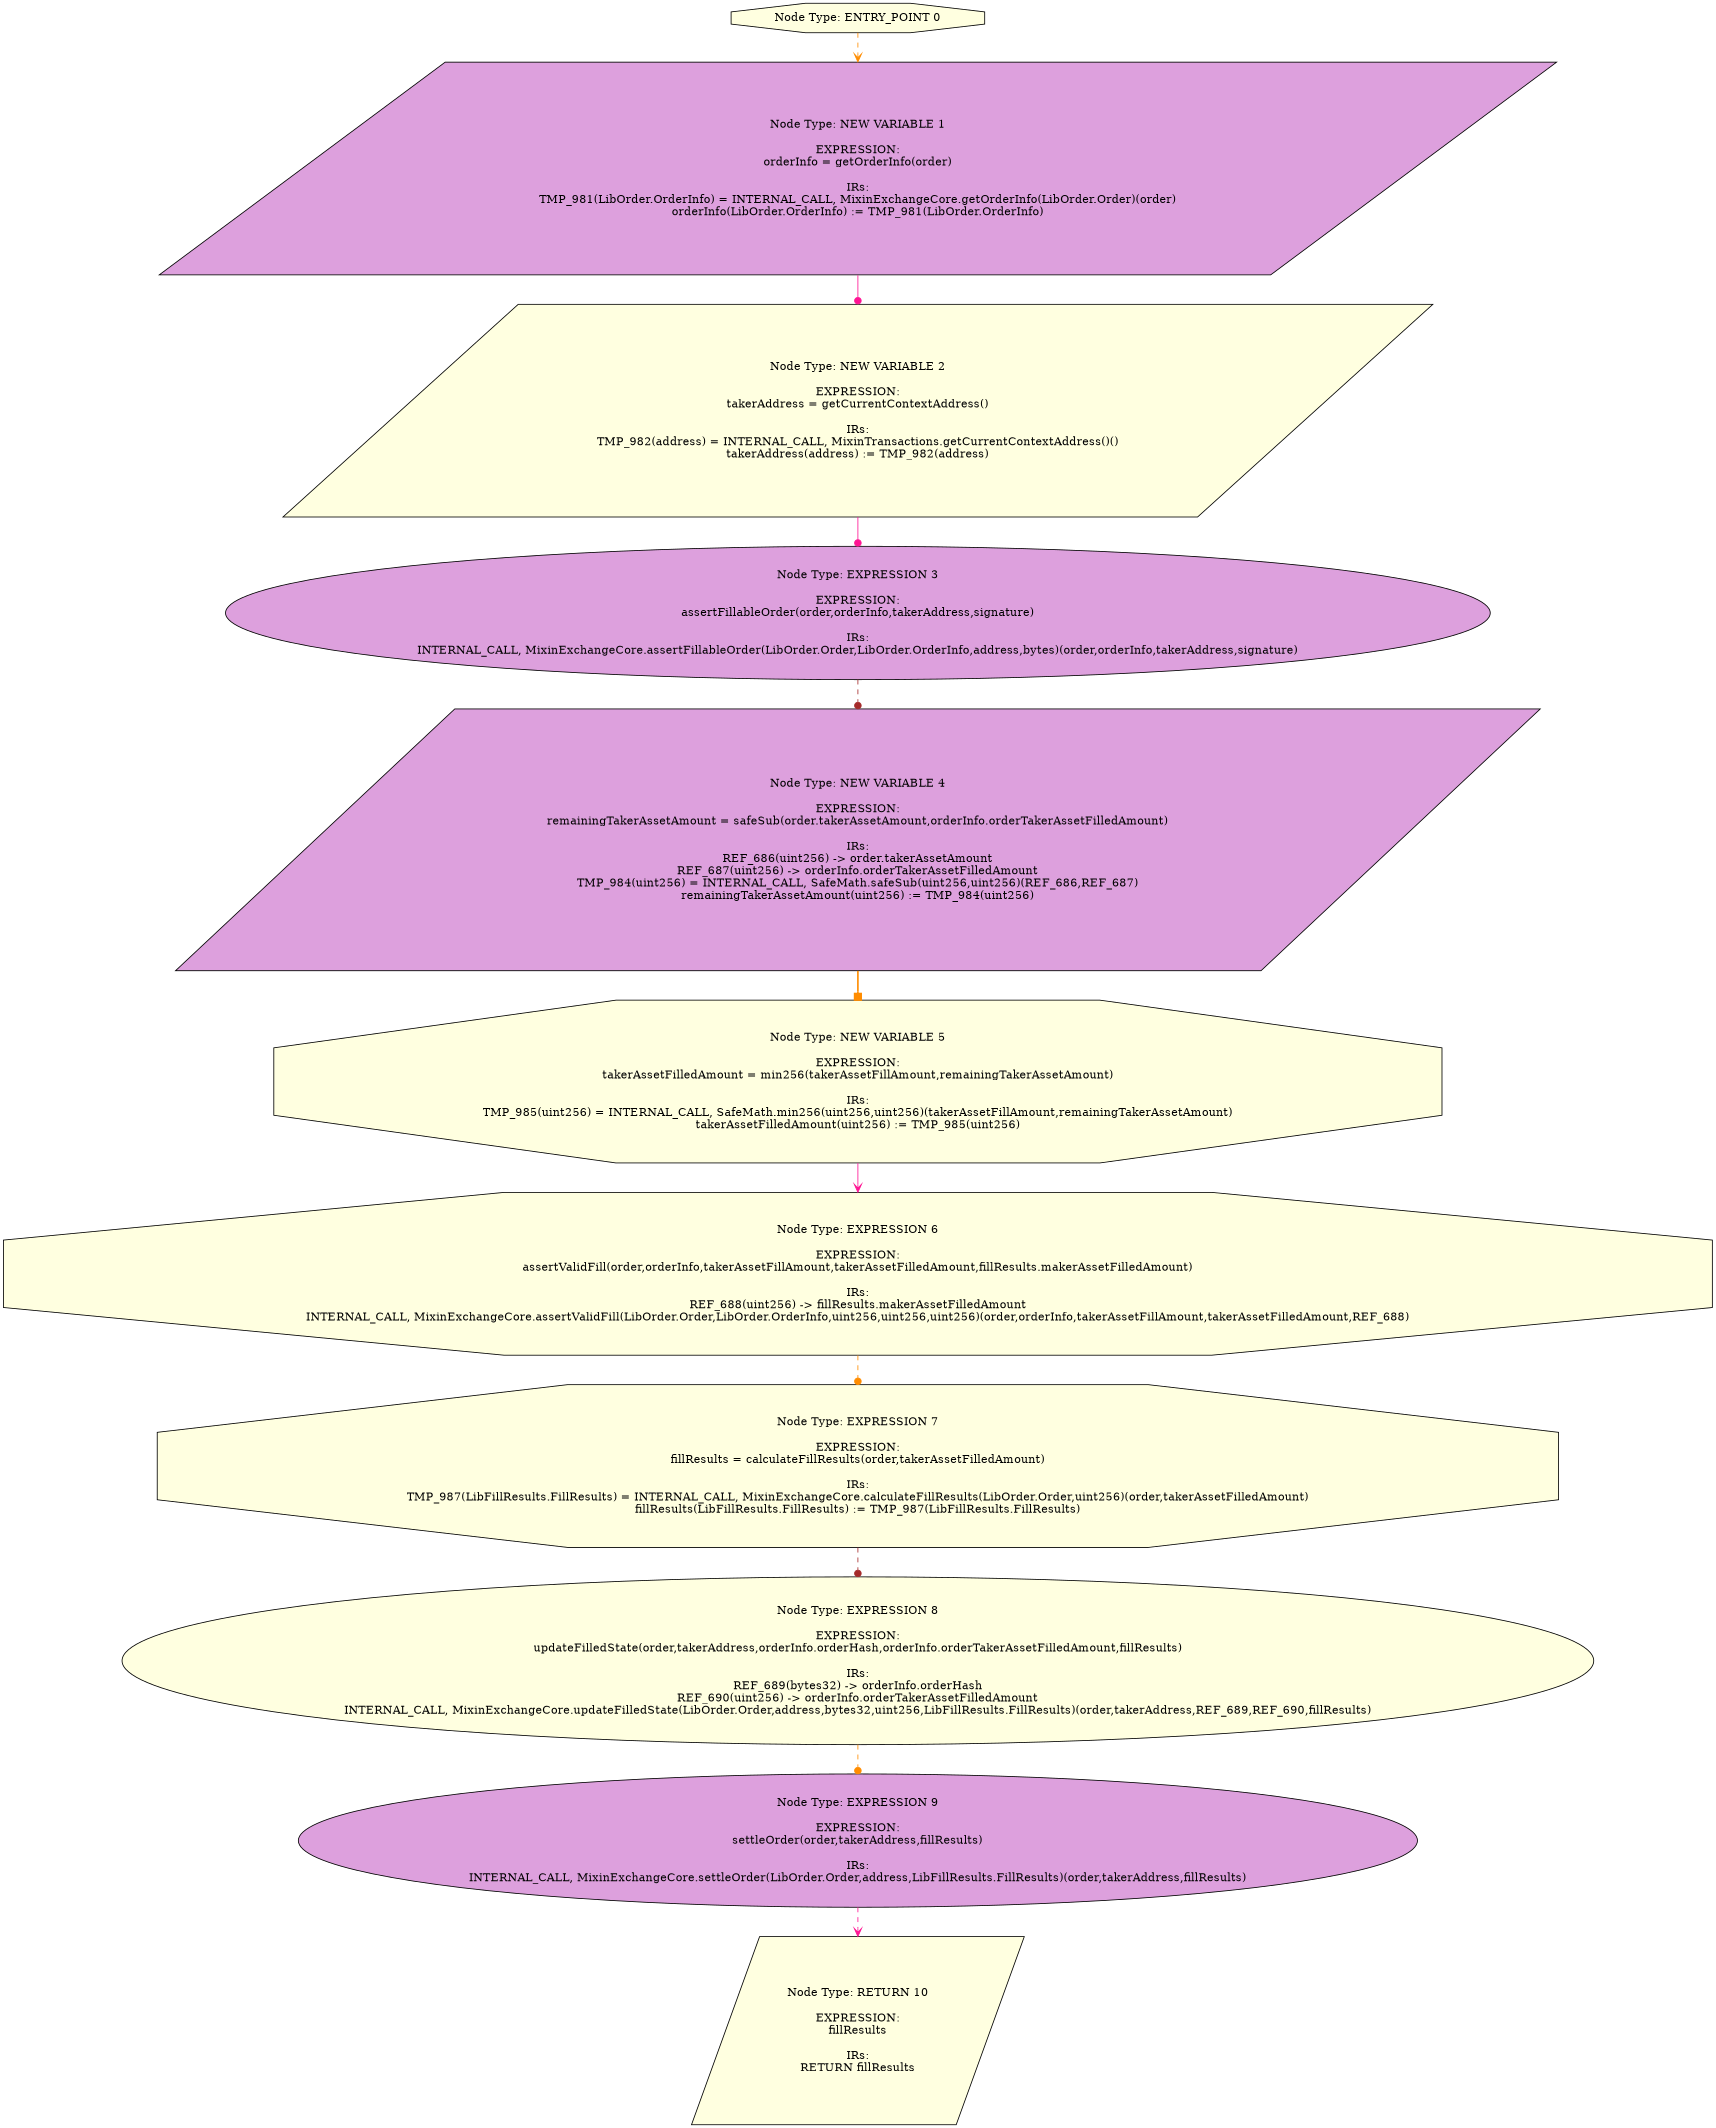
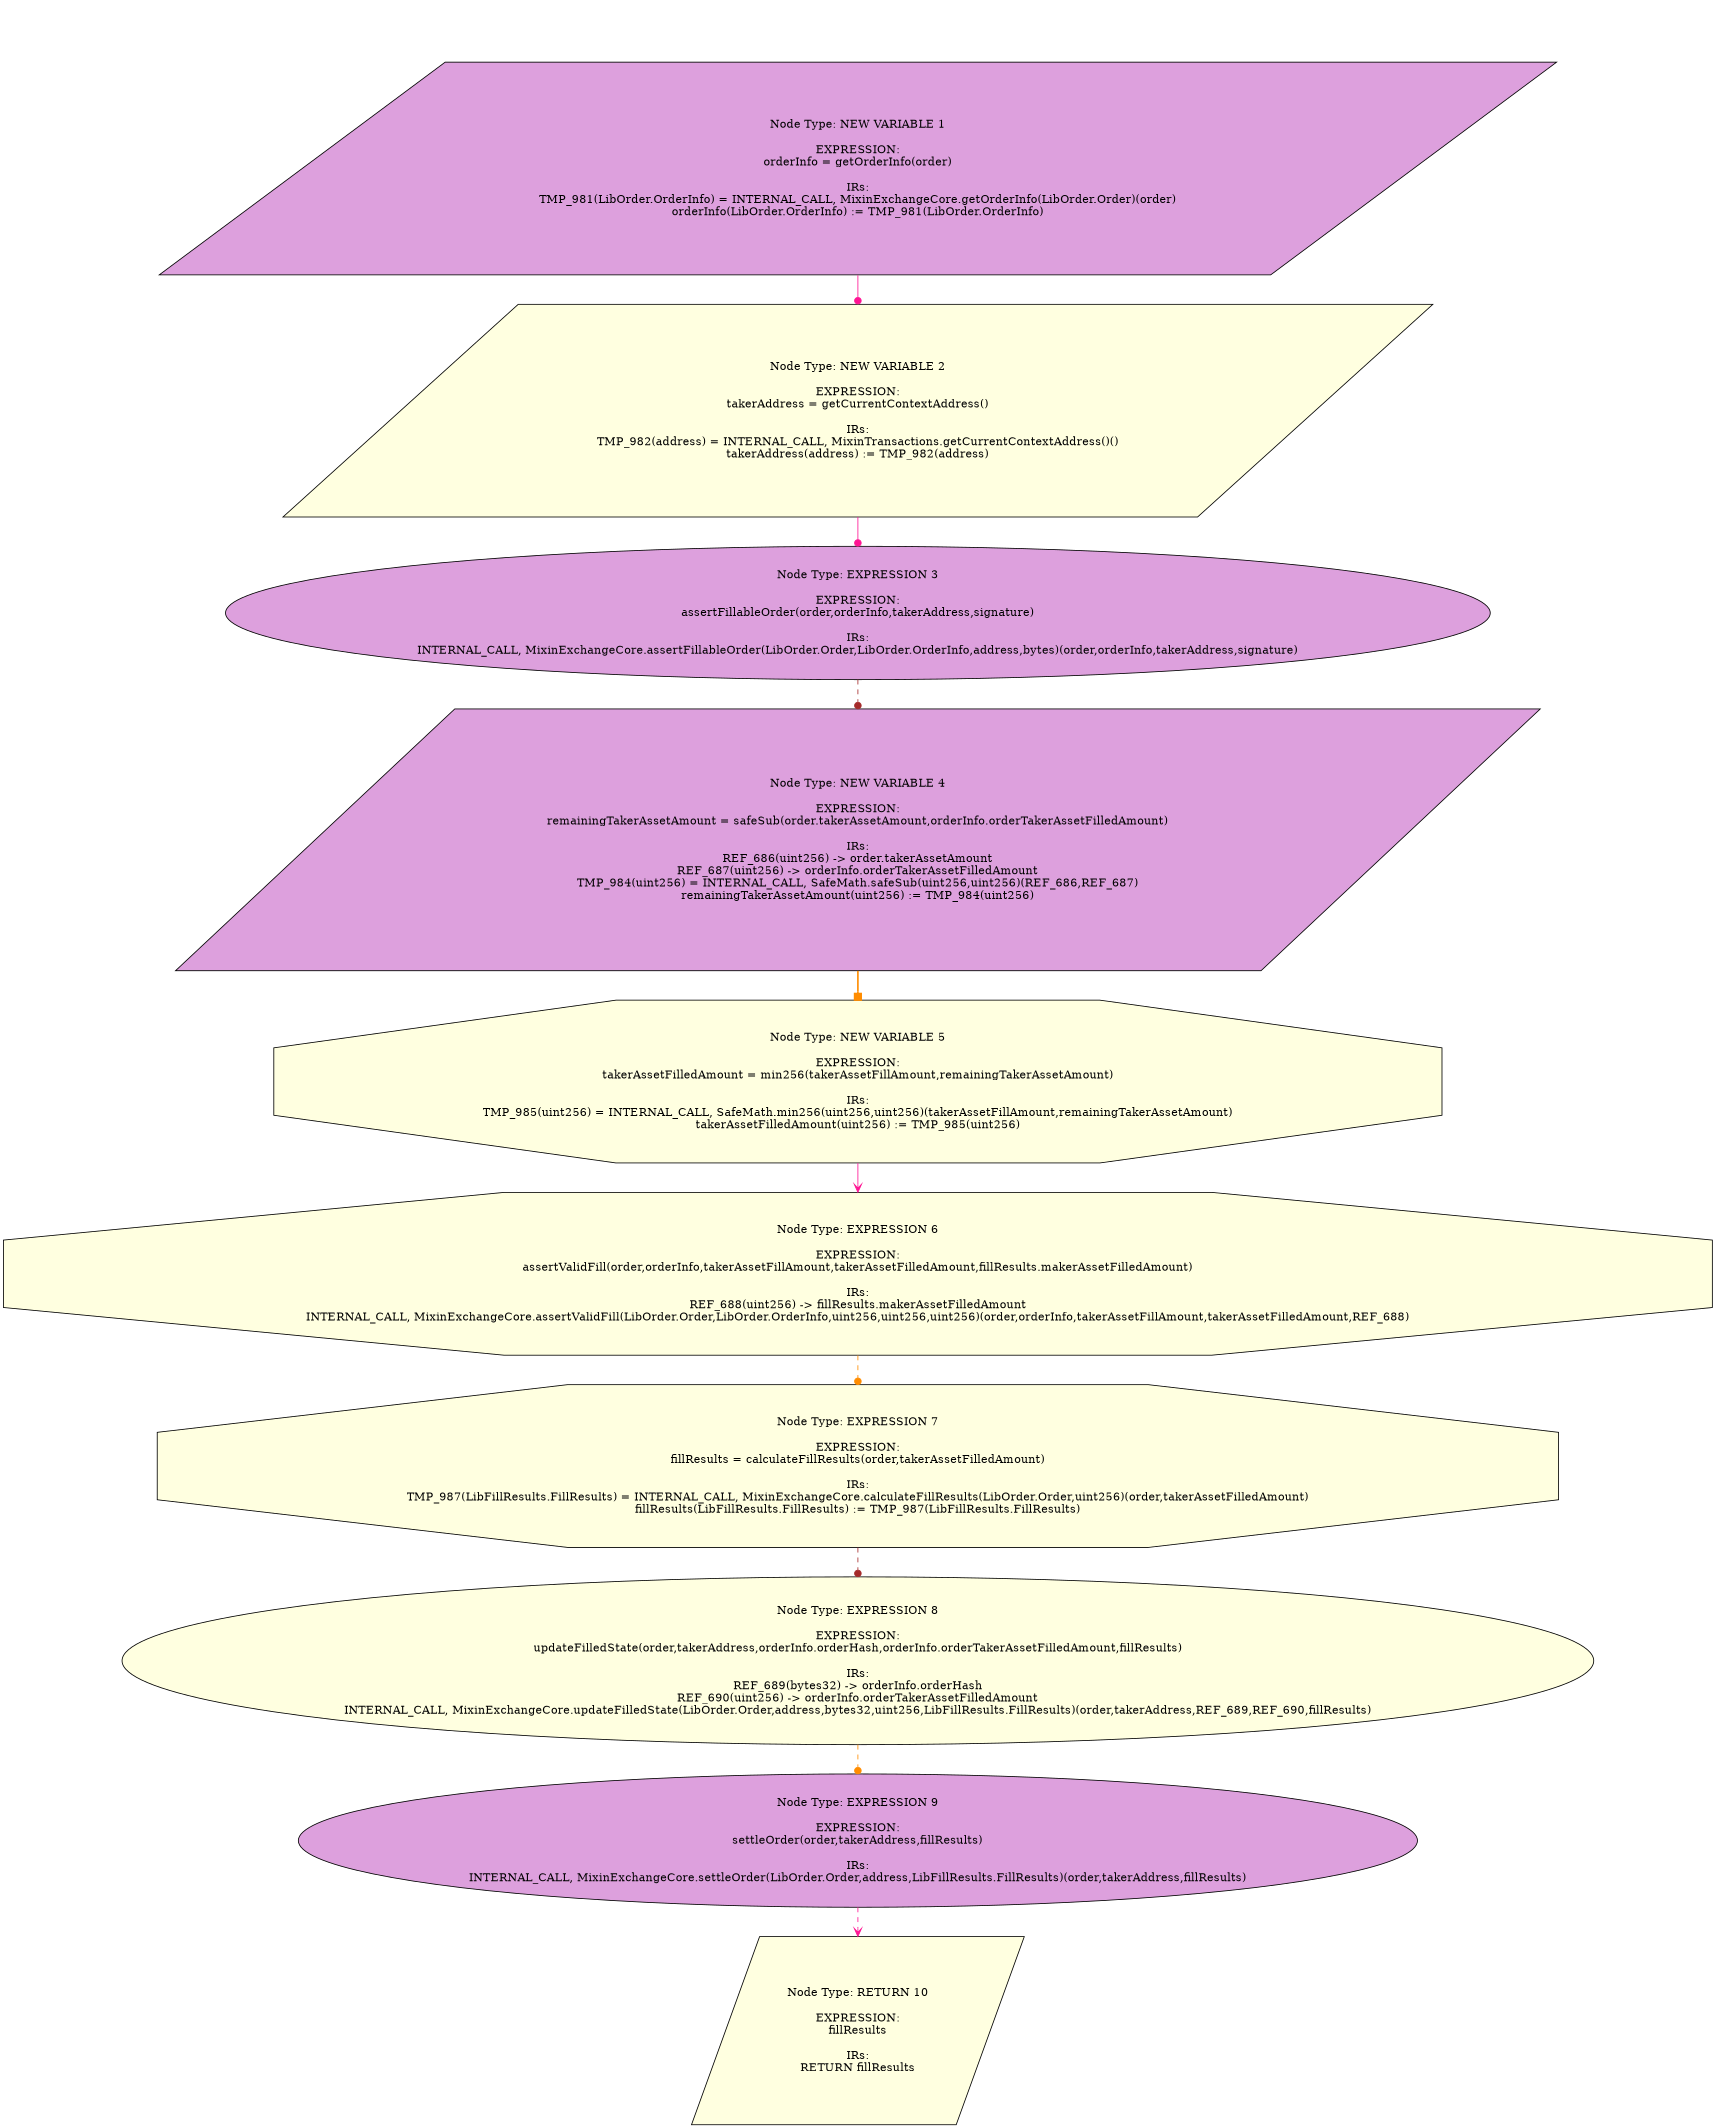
node "Node Type: ENTRY_POINT 0": removed
